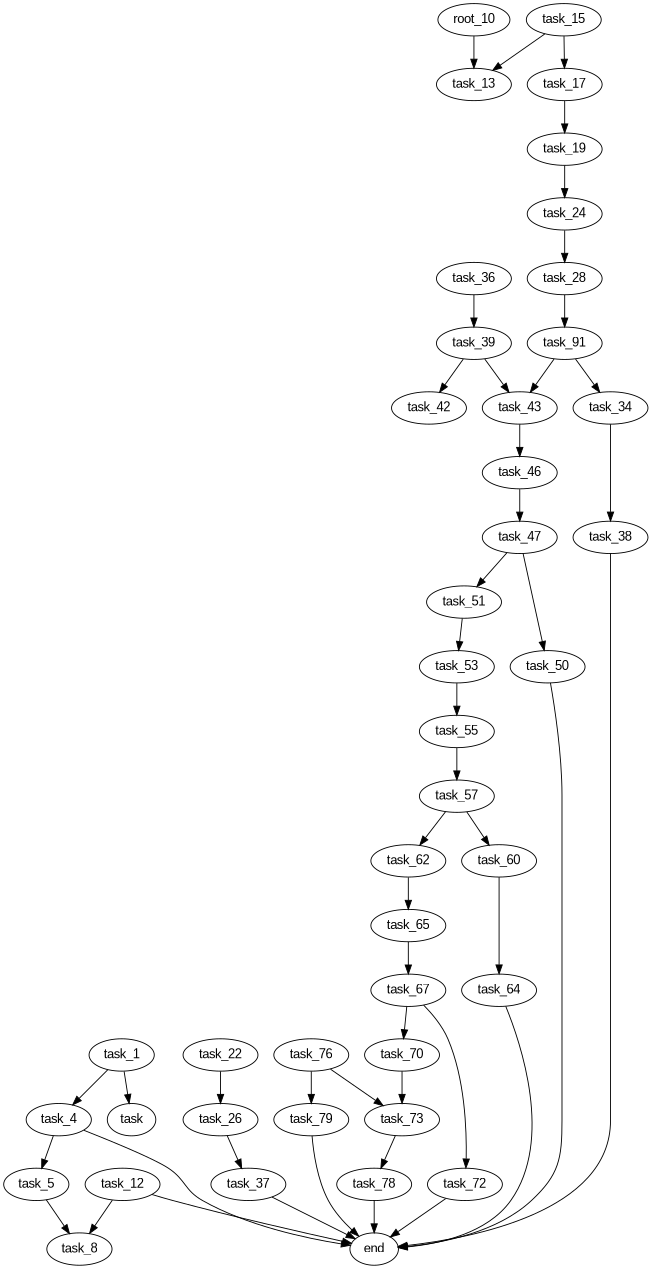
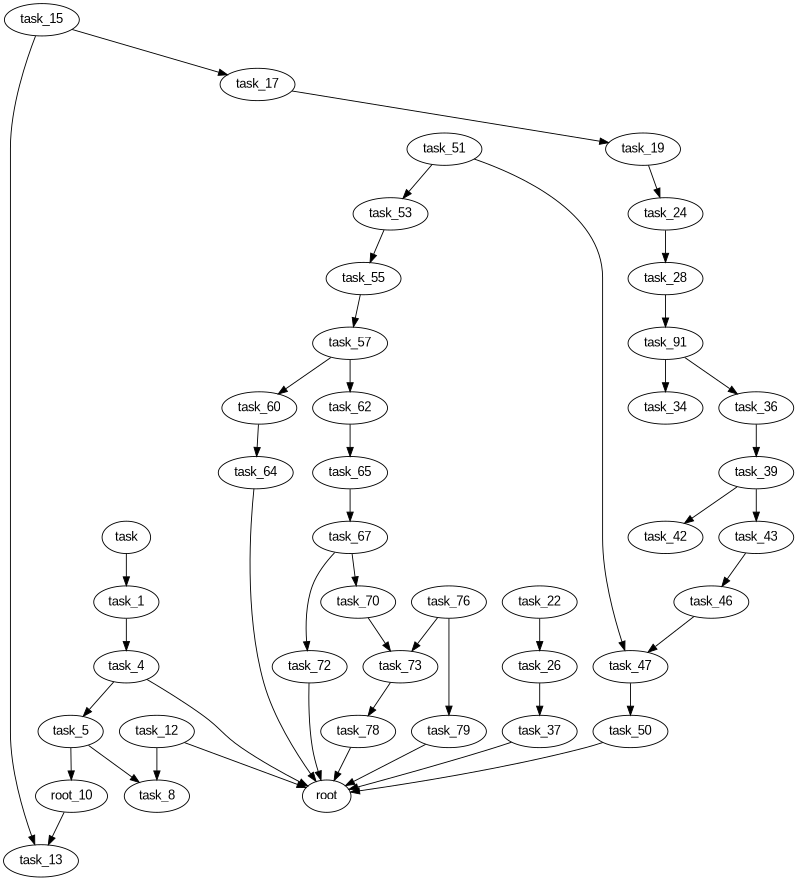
edge "task_91" -> "task_43": now "task_91" -> "task_36"
node "task_38": removed
edge "task_47" -> "task_51": reversed
edge "task_5" -> "root_10": added
edge "task_1" -> "task": reversed
node "end": label "end" -> "root"
